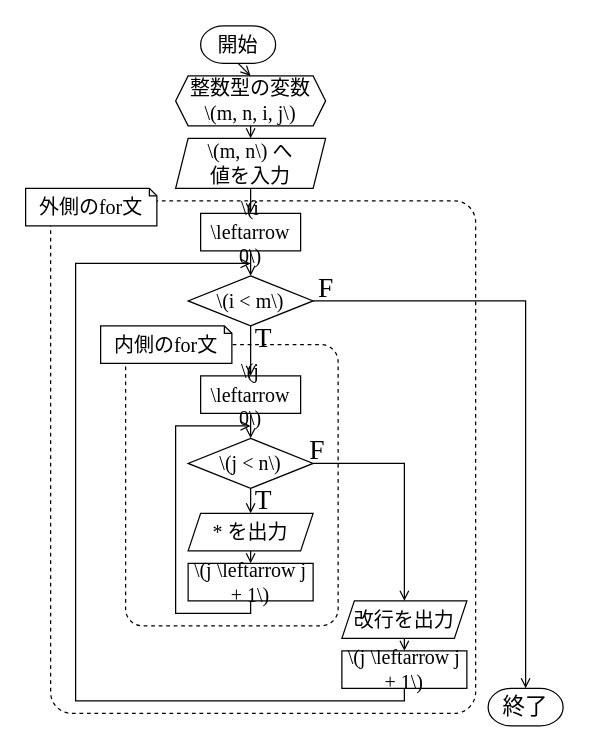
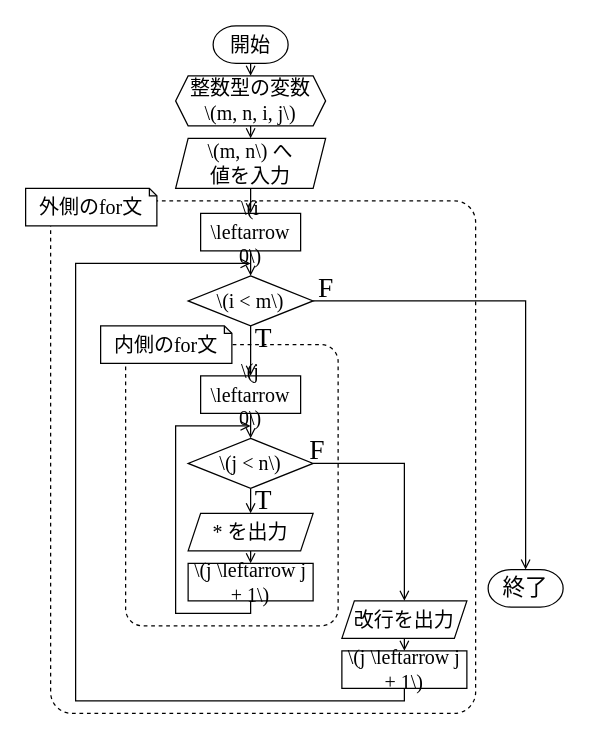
node "開始": moved (238, 44) -> (251, 44)
node "終了": moved (526, 707) -> (526, 588)
